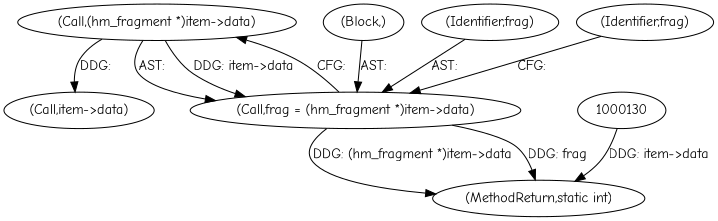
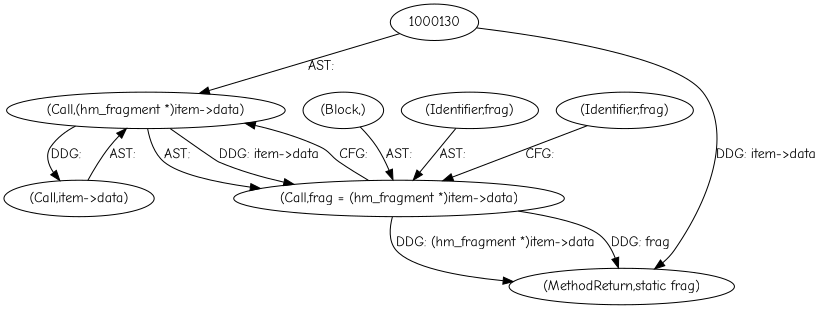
edge "1000130" -> "(Call,(hm_fragment *)item->data)": added, label "AST:"
edge "(Call,item->data)" -> "(Call,(hm_fragment *)item->data)": added, label "AST:"
node "(MethodReturn,static int)": label "(MethodReturn,static int)" -> "(MethodReturn,static frag)"
